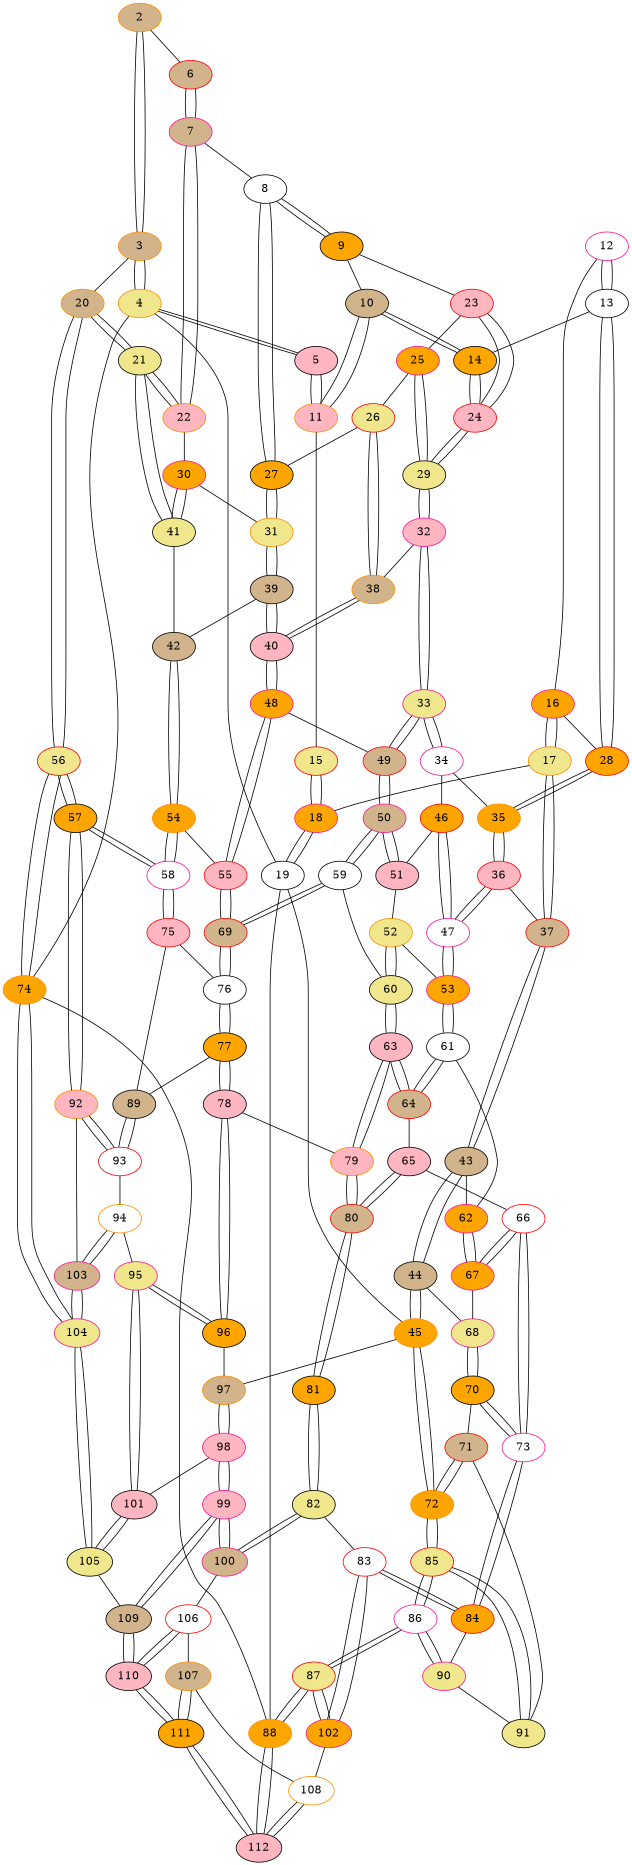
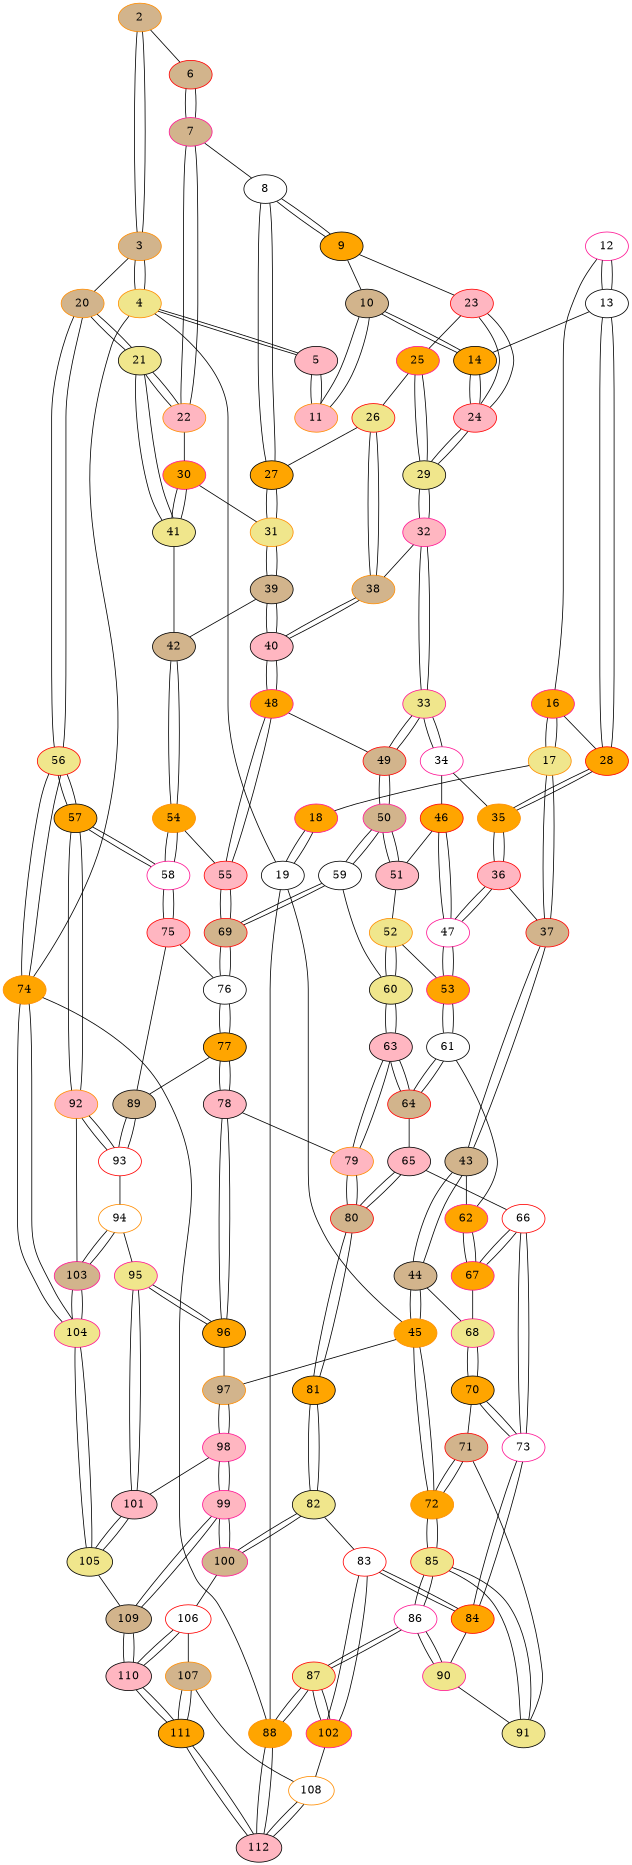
node "15": removed
